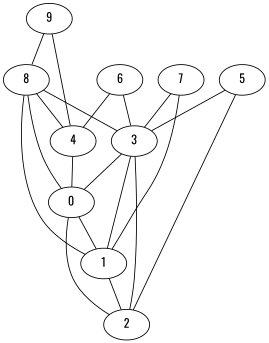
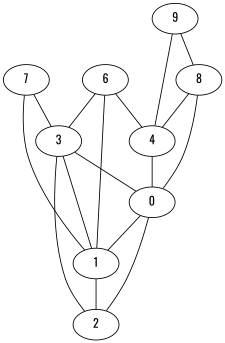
node "5": removed
edge "8" -- "3": removed
edge "8" -- "1": now "6" -- "1"
